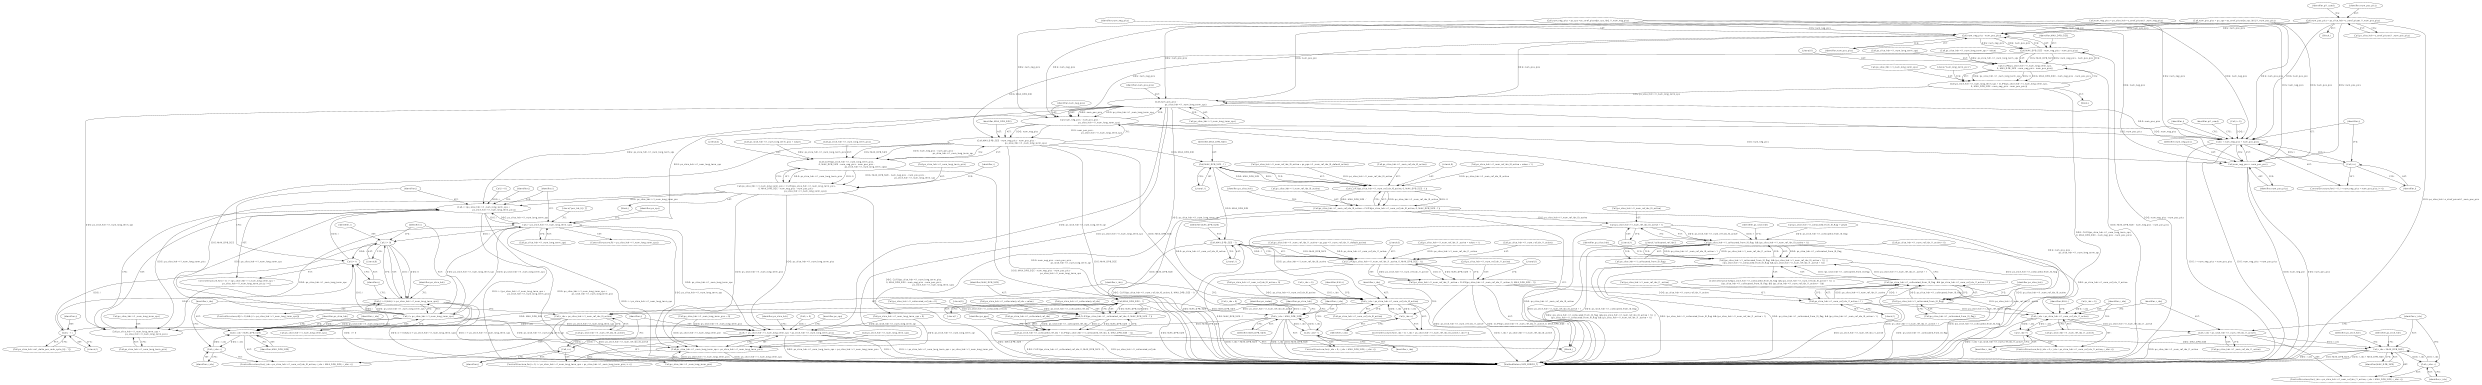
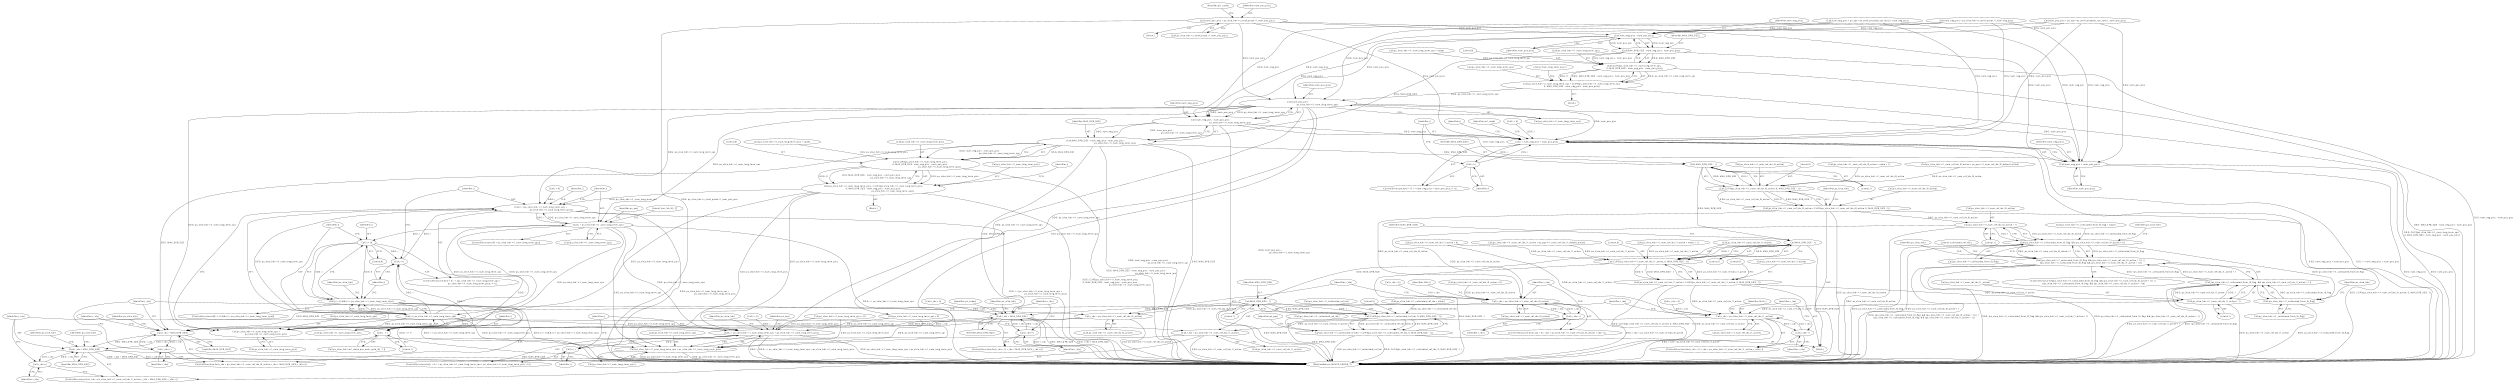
node "(Call,ps_slice_hdr->i1_collocated_ref_idx = 0)": removed
node "(MethodReturn,SIZE_ERROR_T)": label "(MethodReturn,SIZE_ERROR_T)" -> "(MethodReturn,IHEVCD_ERROR_T)"
